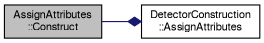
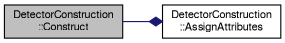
node "AssignAttributes ::Construct": label "AssignAttributes ::Construct" -> "DetectorConstruction ::Construct"
